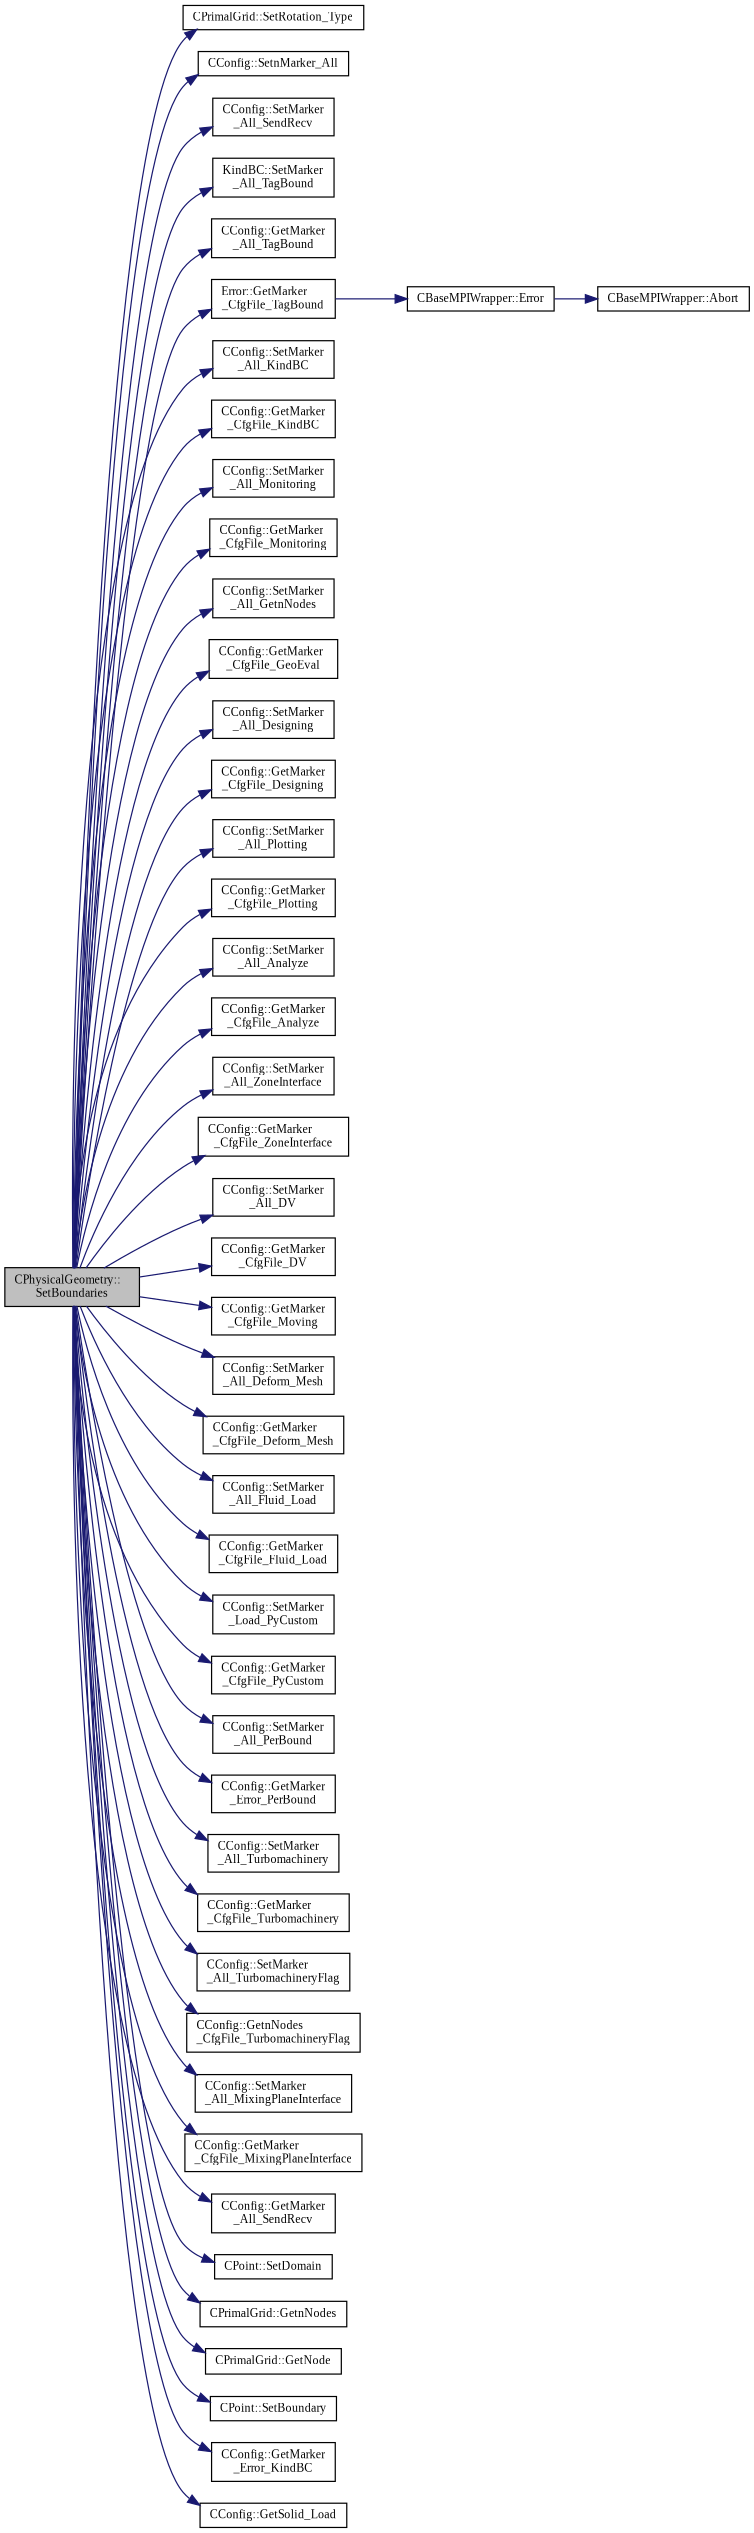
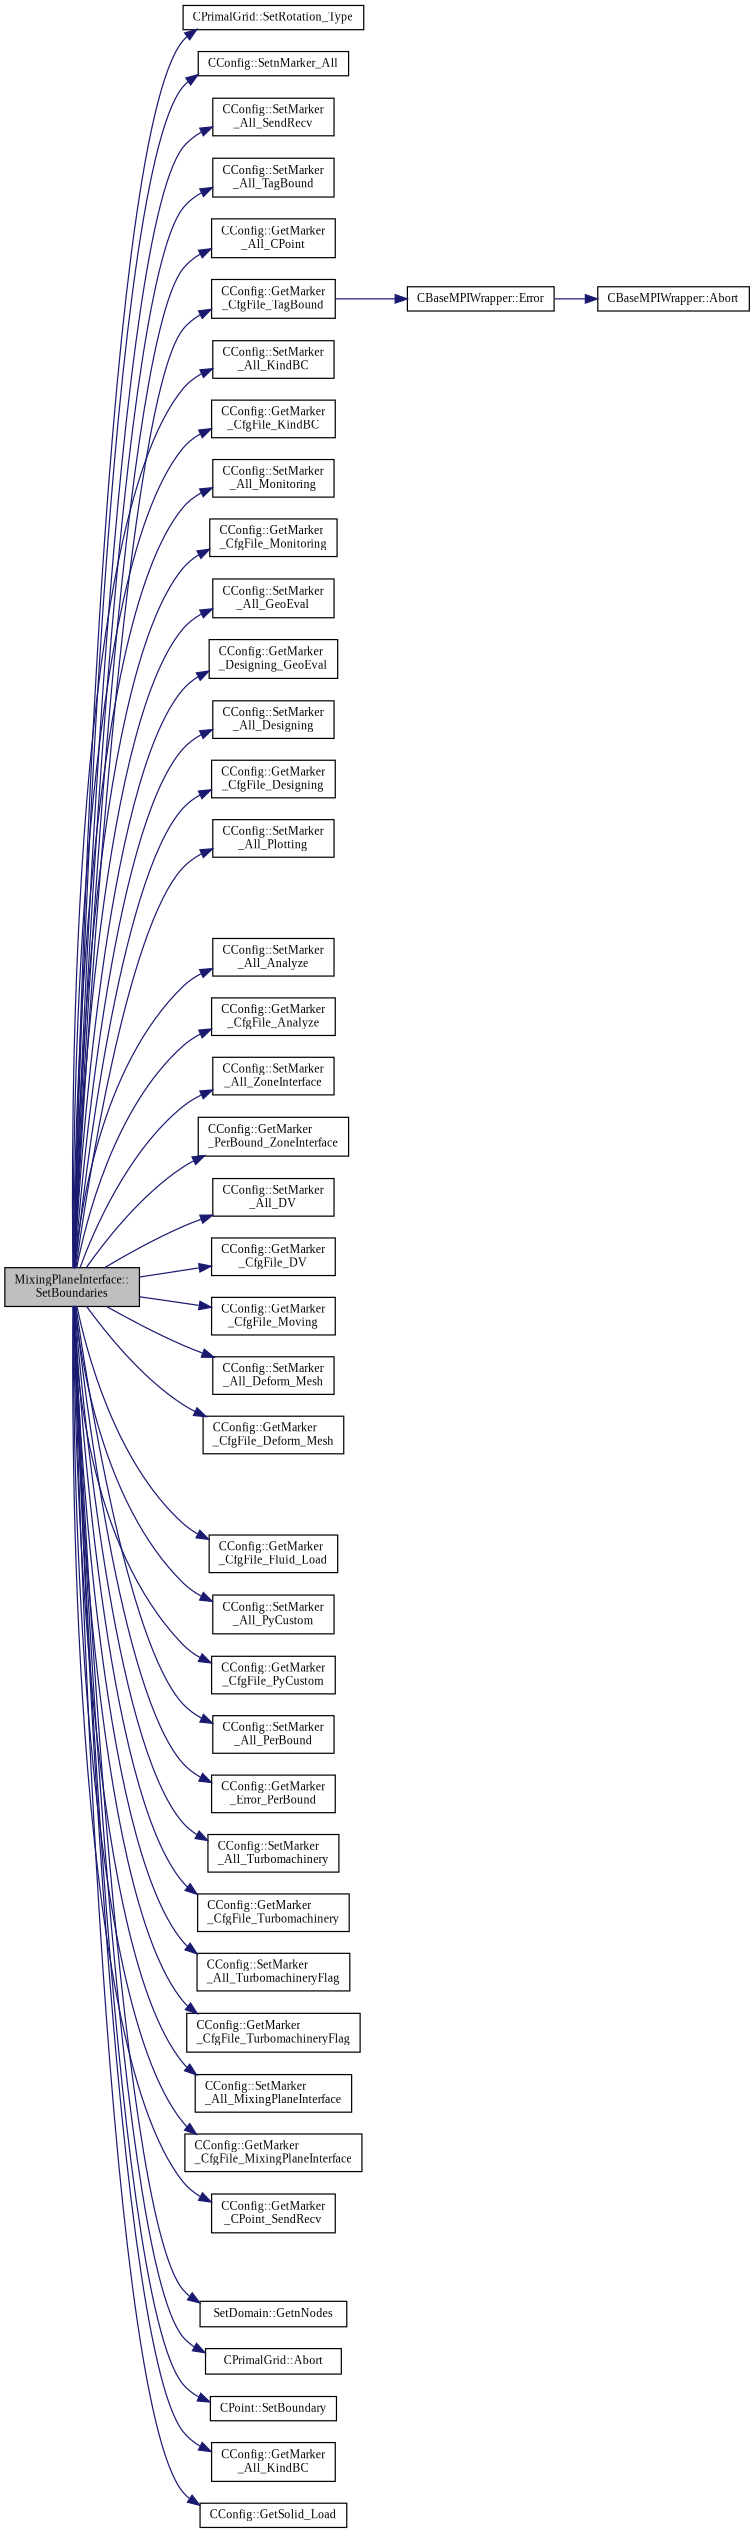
node "KindBC::SetMarker _All_TagBound": label "KindBC::SetMarker _All_TagBound" -> "CConfig::SetMarker _All_TagBound"
node "CConfig::GetMarker _All_TagBound": label "CConfig::GetMarker _All_TagBound" -> "CConfig::GetMarker _All_CPoint"
node "Error::GetMarker _CfgFile_TagBound": label "Error::GetMarker _CfgFile_TagBound" -> "CConfig::GetMarker _CfgFile_TagBound"
node "CConfig::SetMarker _All_GetnNodes": label "CConfig::SetMarker _All_GetnNodes" -> "CConfig::SetMarker _All_GeoEval"
node "CConfig::GetMarker _CfgFile_GeoEval": label "CConfig::GetMarker _CfgFile_GeoEval" -> "CConfig::GetMarker _Designing_GeoEval"
node "CConfig::GetMarker _CfgFile_Plotting": removed
node "CConfig::GetMarker _CfgFile_ZoneInterface": label "CConfig::GetMarker _CfgFile_ZoneInterface" -> "CConfig::GetMarker _PerBound_ZoneInterface"
node "CPhysicalGeometry:: SetBoundaries": label "CPhysicalGeometry:: SetBoundaries" -> "MixingPlaneInterface:: SetBoundaries"
node "CConfig::SetMarker _All_Fluid_Load": removed
node "CConfig::SetMarker _Load_PyCustom": label "CConfig::SetMarker _Load_PyCustom" -> "CConfig::SetMarker _All_PyCustom"
node "CConfig::GetnNodes _CfgFile_TurbomachineryFlag": label "CConfig::GetnNodes _CfgFile_TurbomachineryFlag" -> "CConfig::GetMarker _CfgFile_TurbomachineryFlag"
node "CConfig::GetMarker _All_SendRecv": label "CConfig::GetMarker _All_SendRecv" -> "CConfig::GetMarker _CPoint_SendRecv"
node "CPoint::SetDomain": removed
node "CPrimalGrid::GetnNodes": label "CPrimalGrid::GetnNodes" -> "SetDomain::GetnNodes"
node "CPrimalGrid::GetNode": label "CPrimalGrid::GetNode" -> "CPrimalGrid::Abort"
node "CConfig::GetMarker _Error_KindBC": label "CConfig::GetMarker _Error_KindBC" -> "CConfig::GetMarker _All_KindBC"
